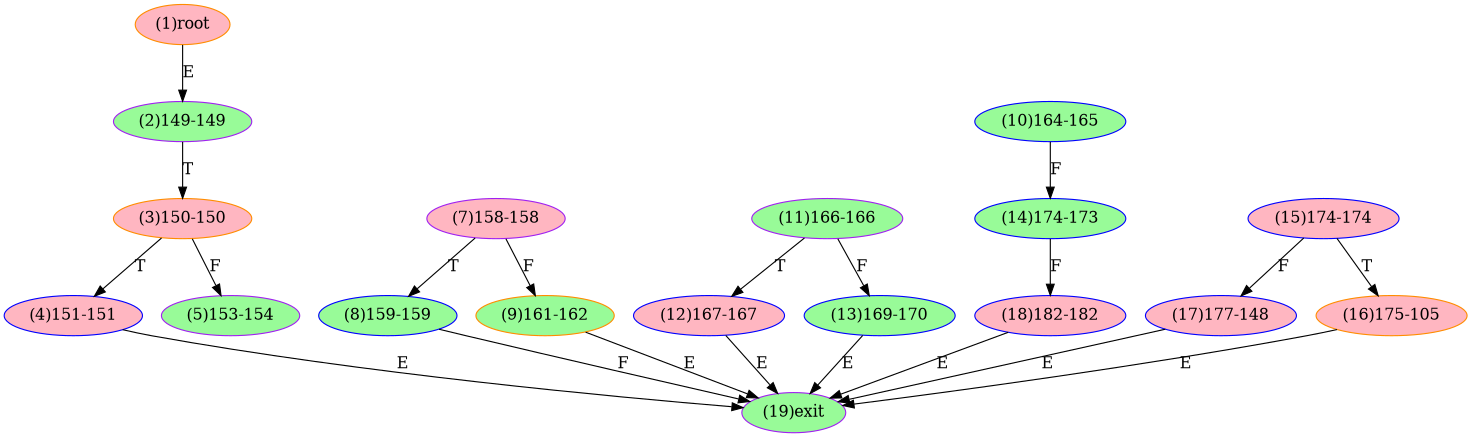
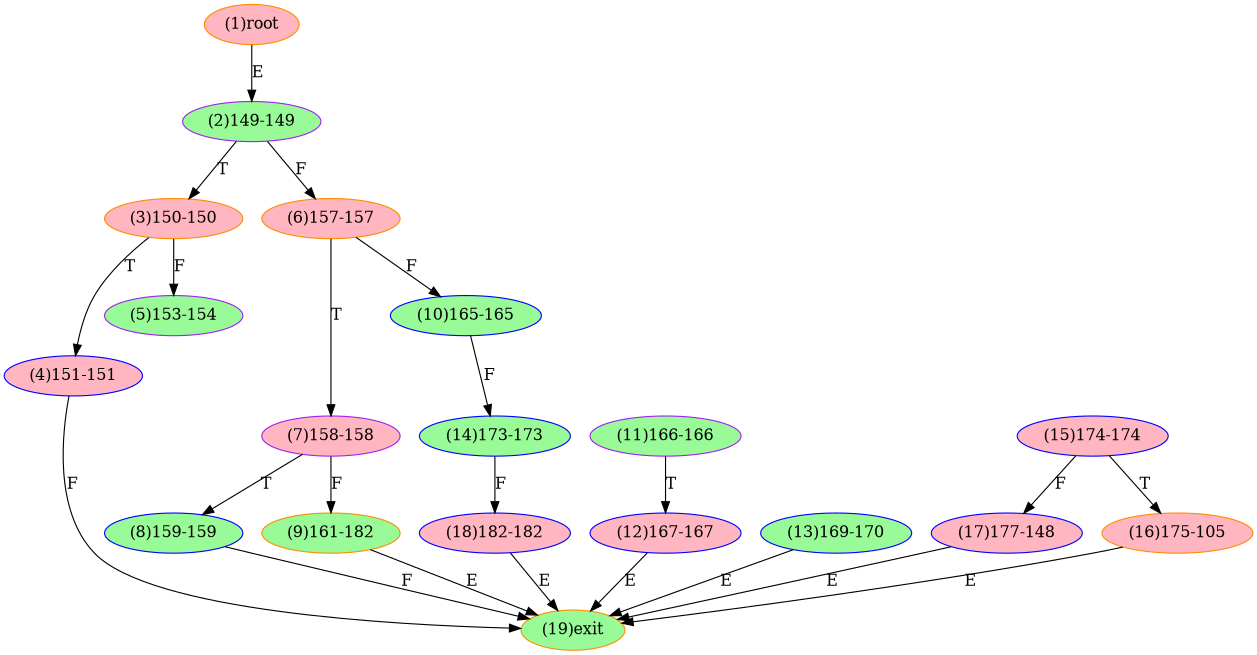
node "(10)164-165": label "(10)164-165" -> "(10)165-165"
node "(6)157-157": added
node "(14)174-173": label "(14)174-173" -> "(14)173-173"
edge "(11)166-166" -> "(13)169-170": removed, label "F"
node "(9)161-162": label "(9)161-162" -> "(9)161-182"
edge "(4)151-151" -> "(19)exit": label "E" -> "F"
node "(19)exit": color purple -> darkorange
